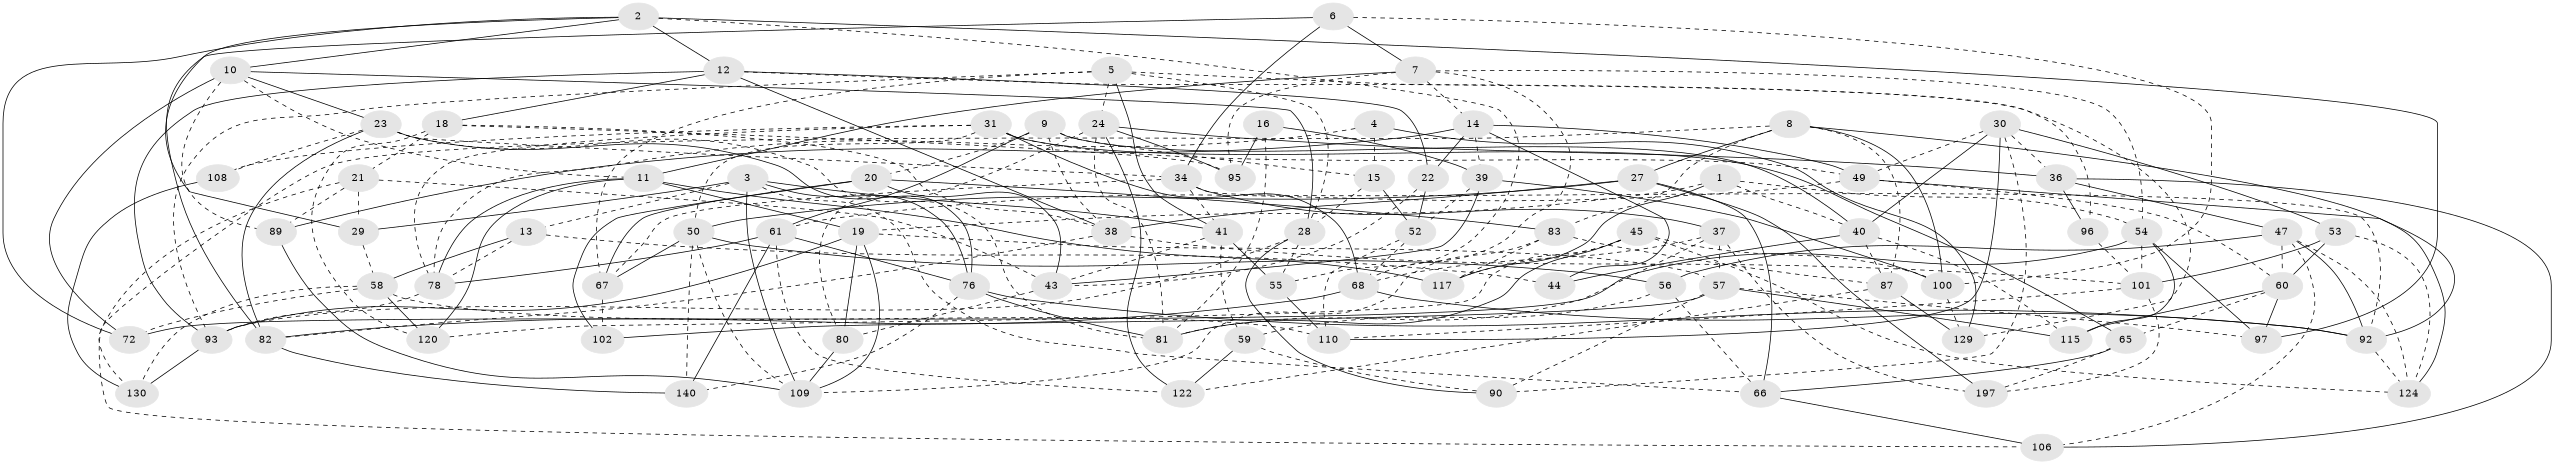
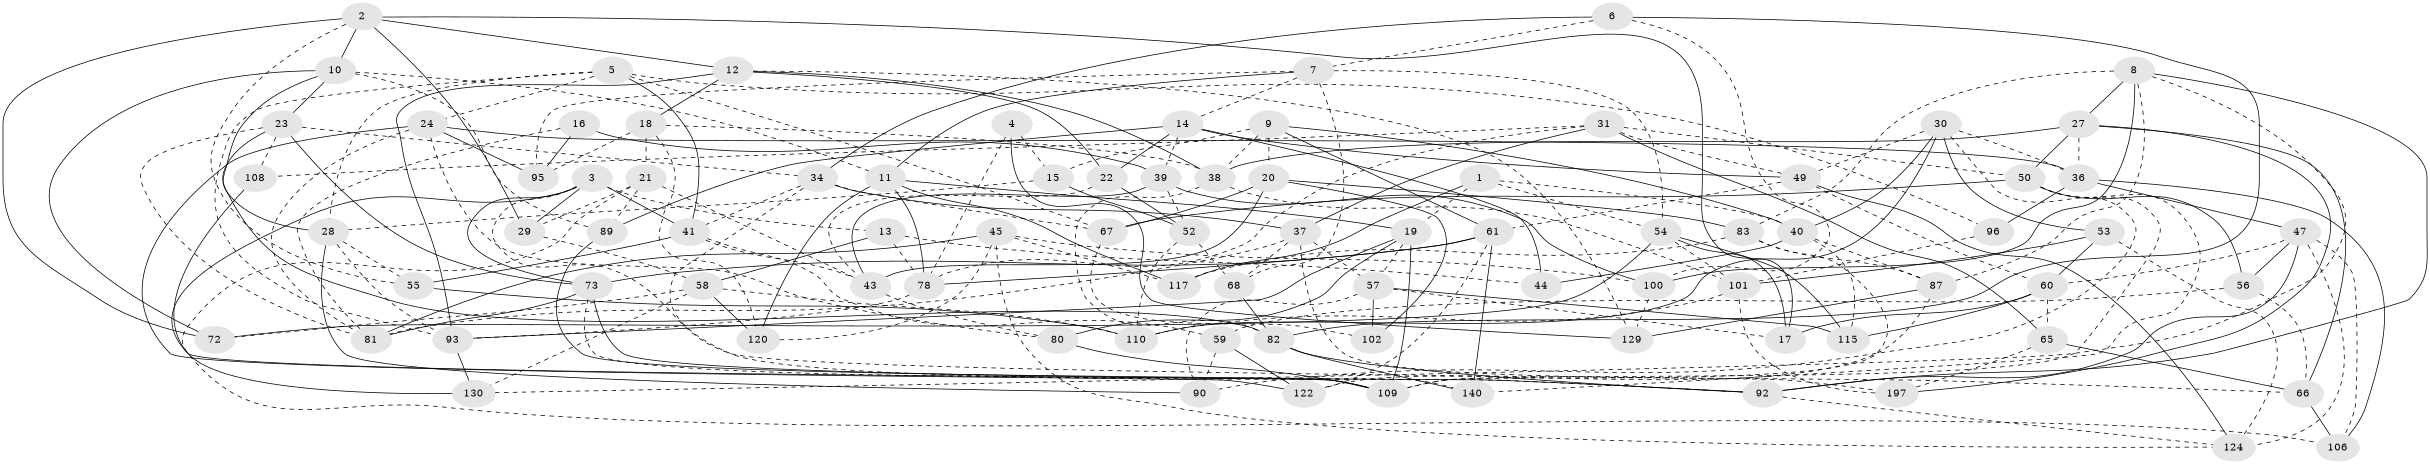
edge "6" -- "7": style solid -> dashed
edge "27" -- "36": added
edge "31" -- "68": now "31" -- "37"
node "76": label "76" -> "73"
edge "68" -- "92": now "82" -- "92"
node "97": label "97" -> "17"
